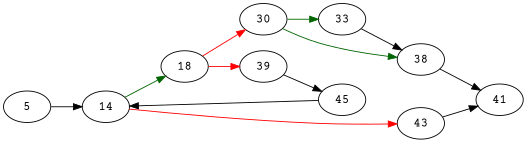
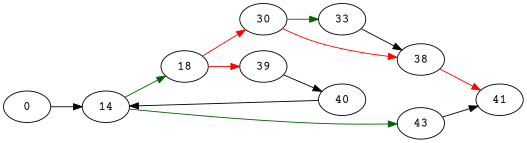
edge "30" -> "38": color darkgreen -> red
edge "38" -> "41": color black -> red
node "45": label "45" -> "40"
node "5": label "5" -> "0"
edge "14" -> "43": color red -> darkgreen
